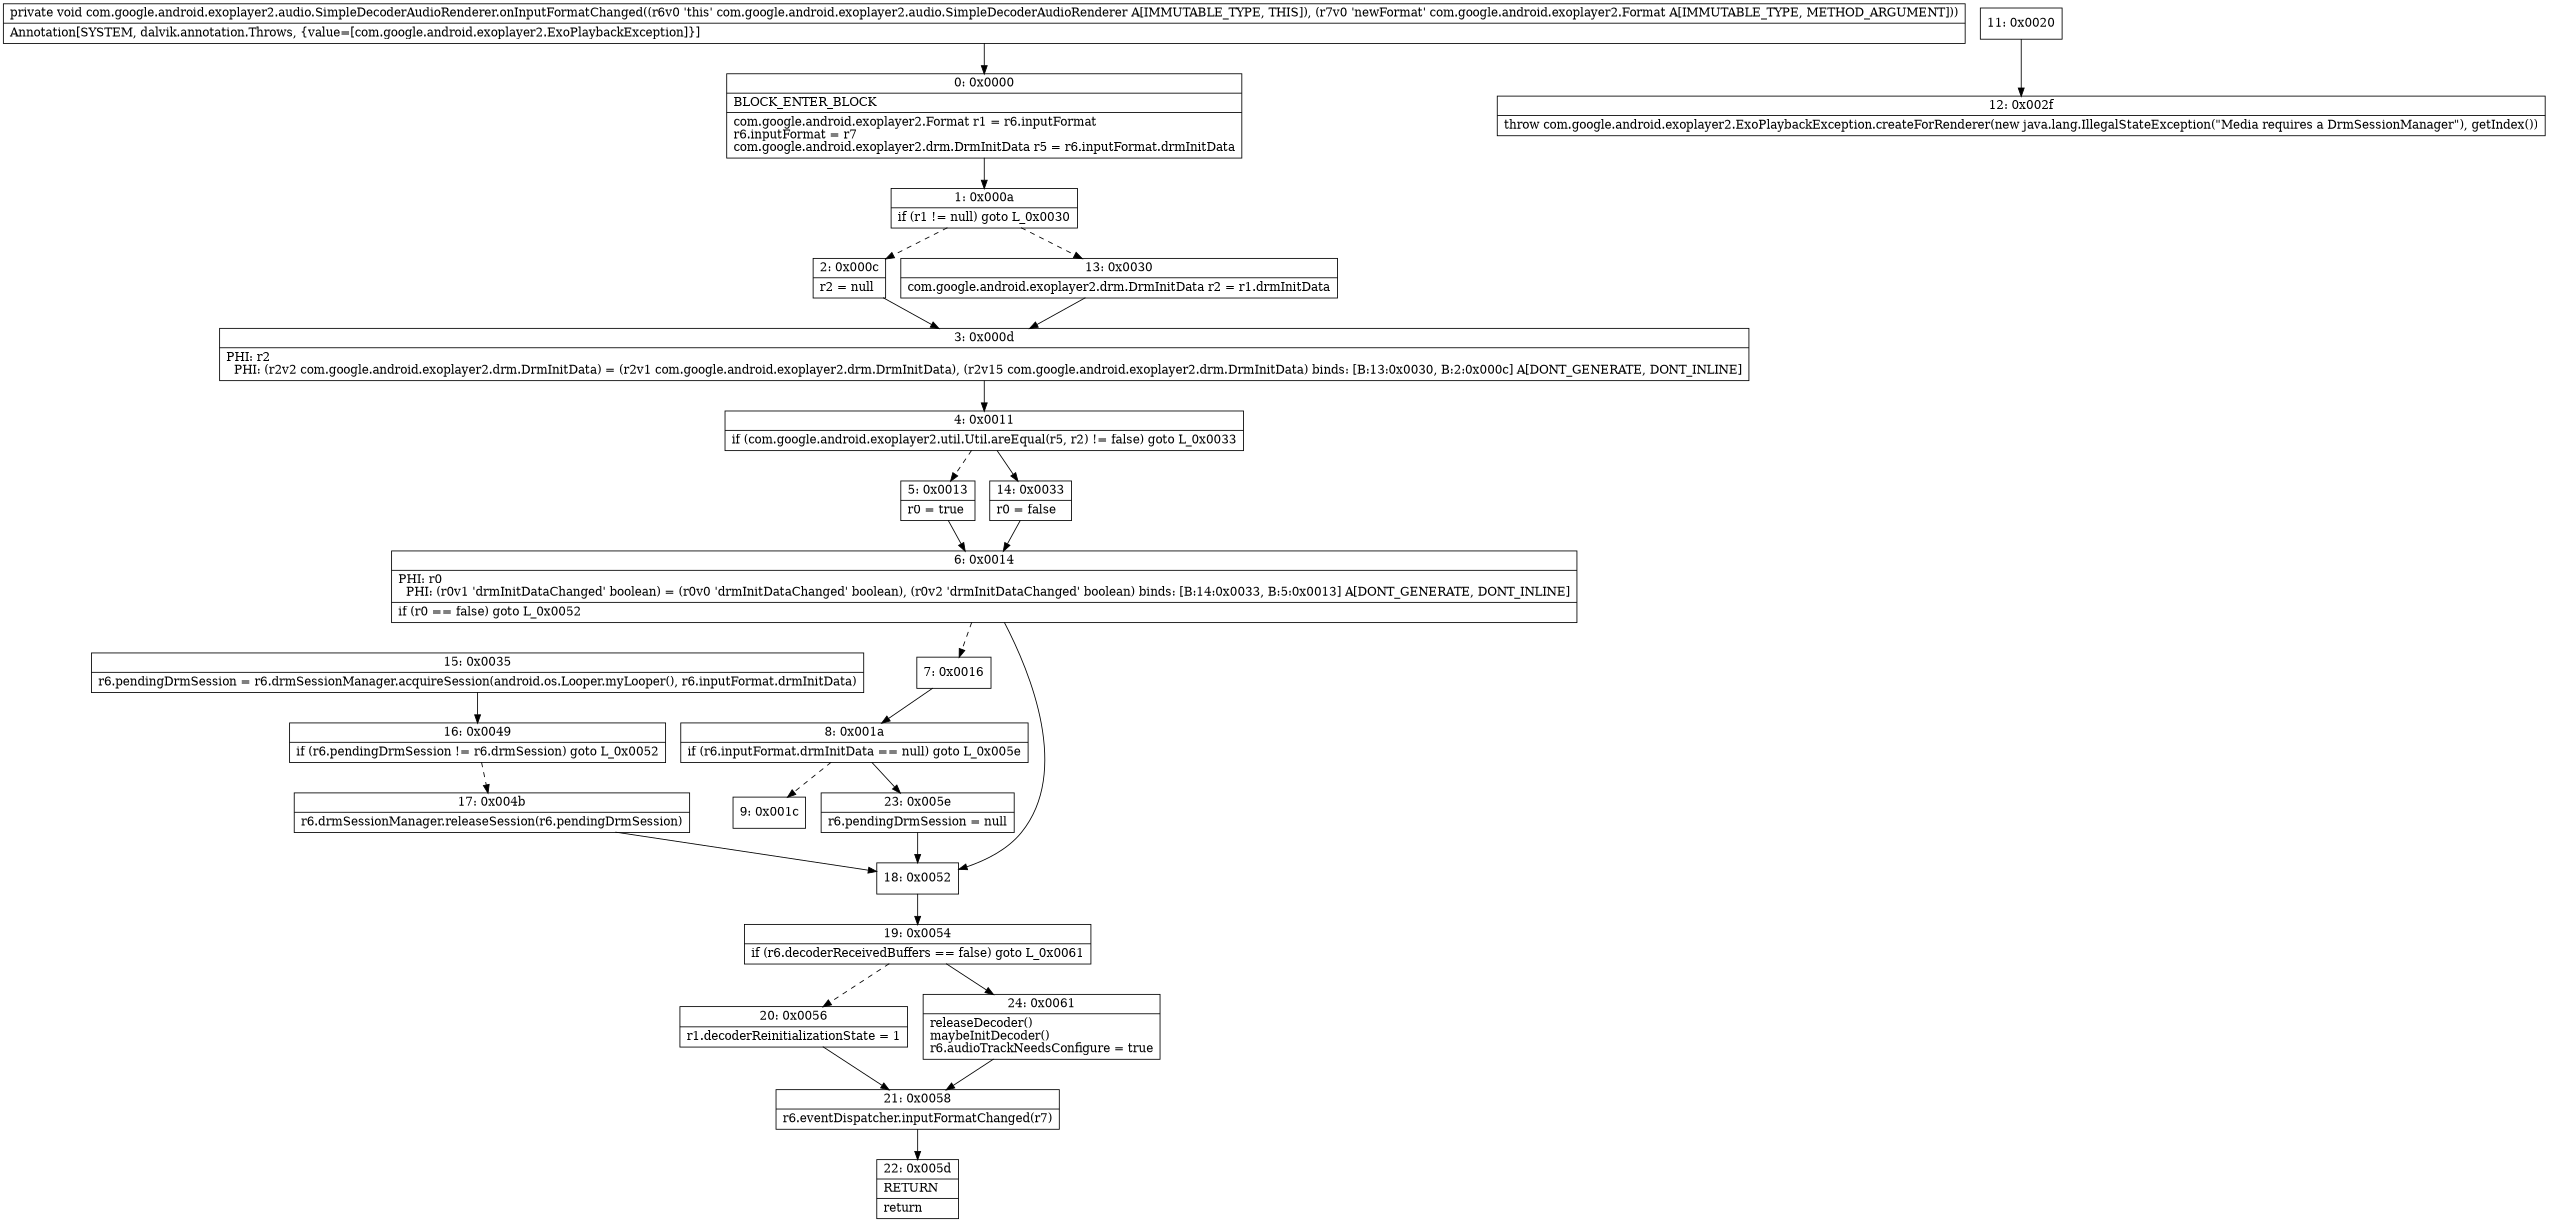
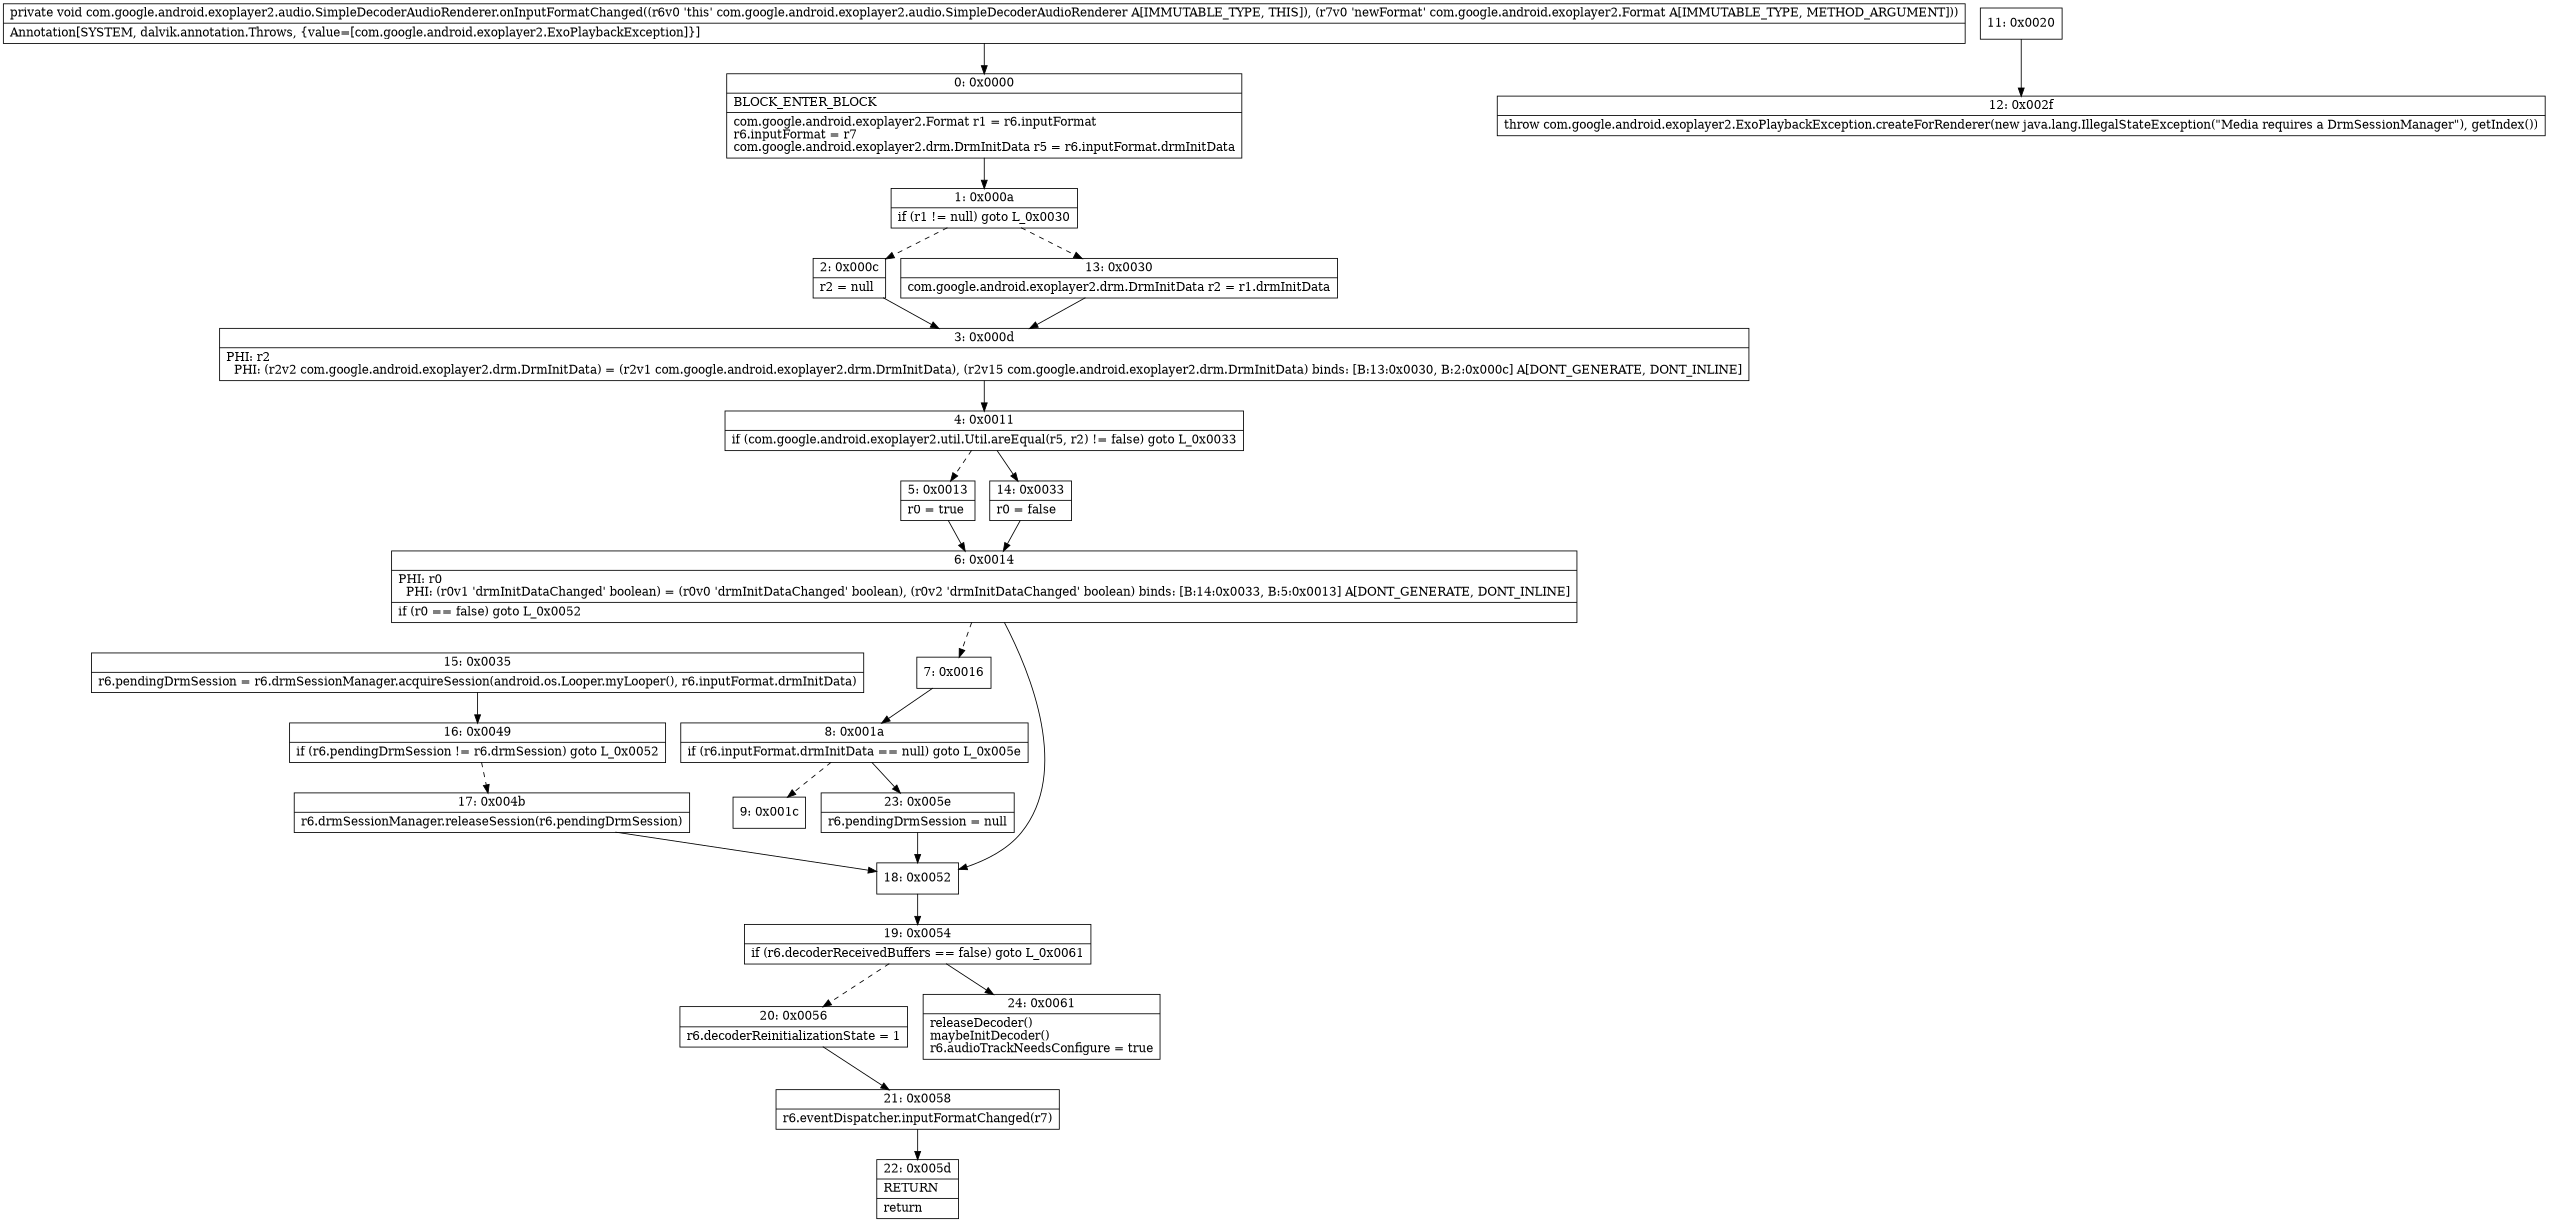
node "20: 0x0056": text "r1.decoderReinitializationState = 1" -> "r6.decoderReinitializationState = 1"
edge "24: 0x0061" -> "21: 0x0058": removed
